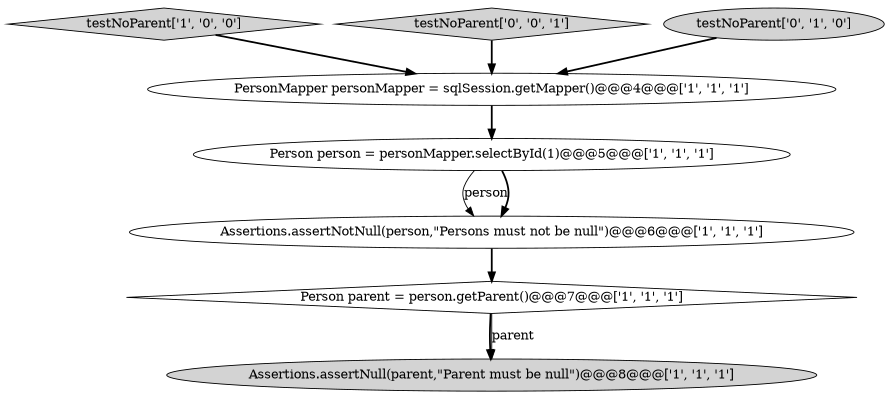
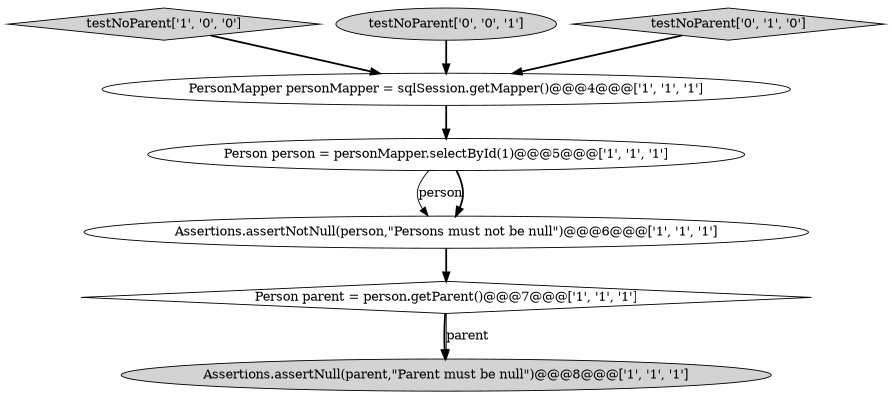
node "testNoParent['0', '0', '1']": shape diamond -> ellipse
node "testNoParent['0', '1', '0']": shape ellipse -> diamond
